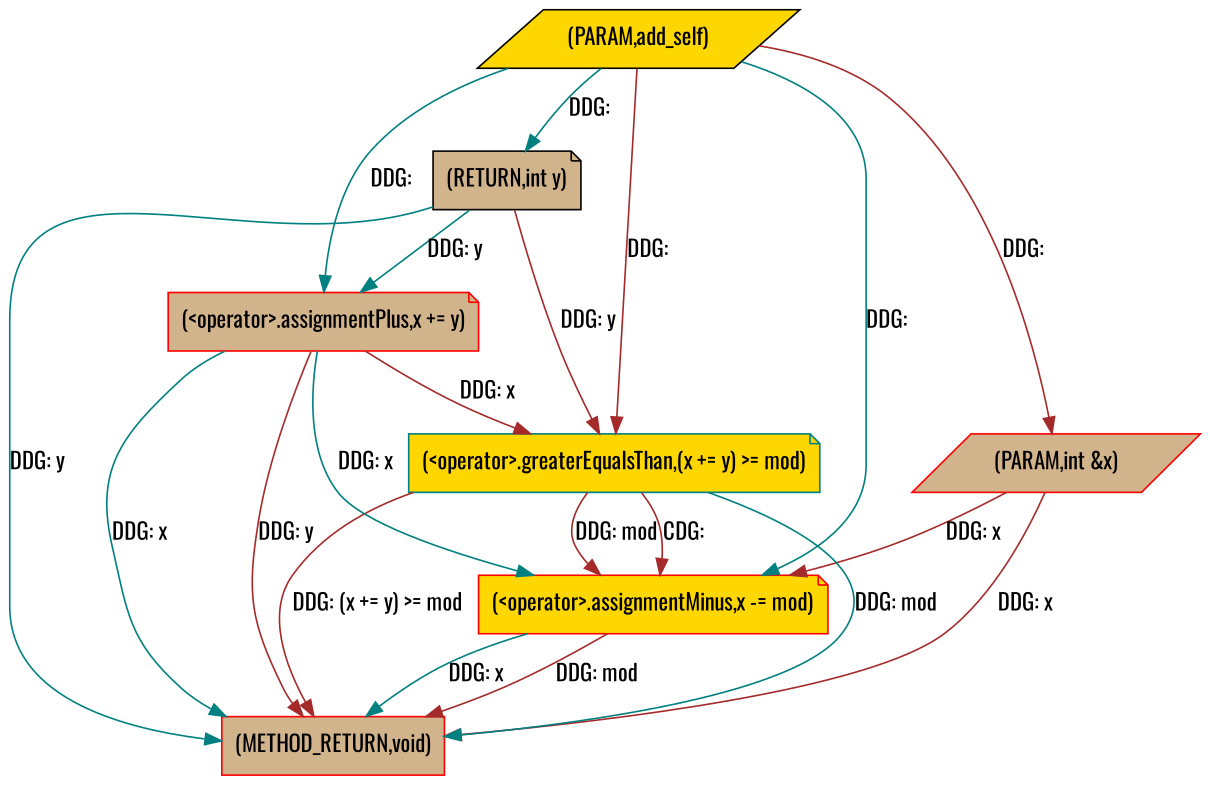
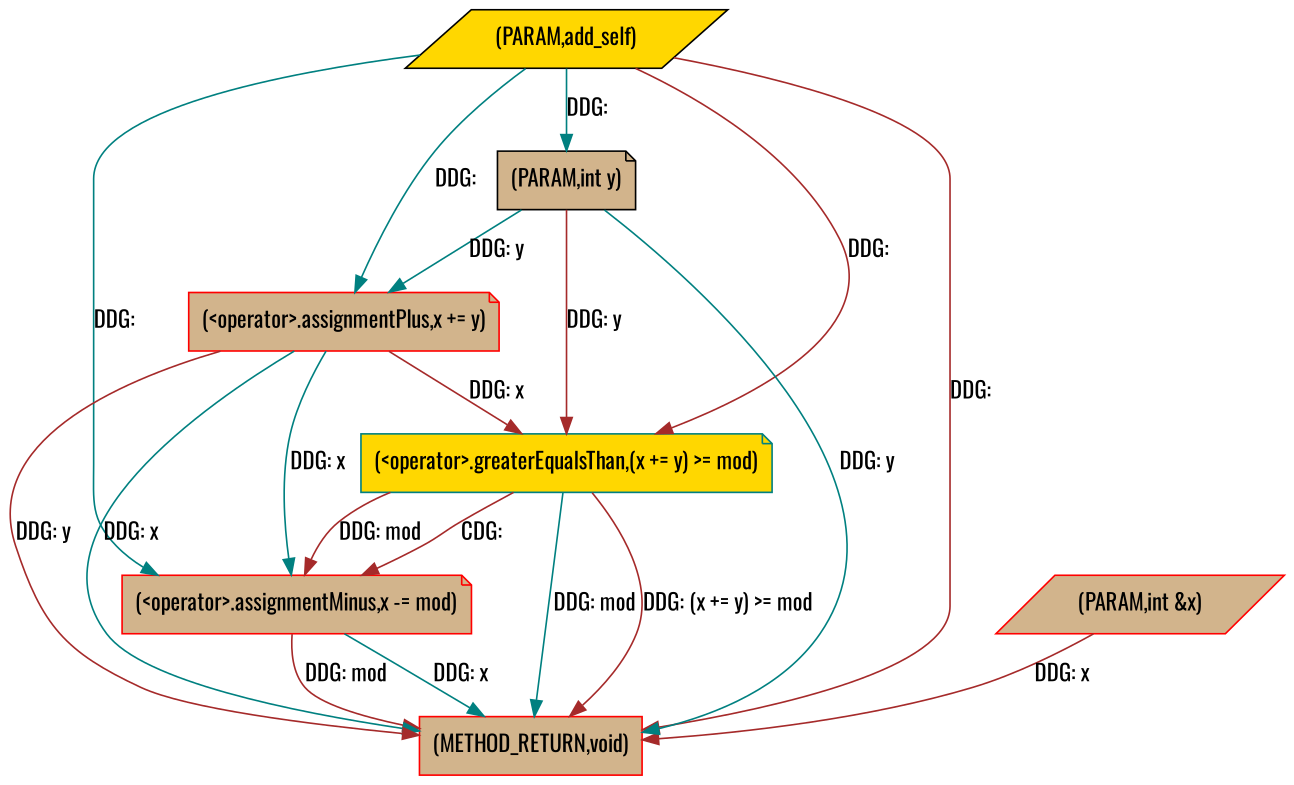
node "(RETURN,int y)": label "(RETURN,int y)" -> "(PARAM,int y)"
edge "(PARAM,add_self)" -> "(PARAM,int &x)": now "(PARAM,add_self)" -> "(METHOD_RETURN,void)"
edge "(PARAM,int &x)" -> "(<operator>.assignmentMinus,x -= mod)": removed, label "DDG: x"
node "(<operator>.assignmentMinus,x -= mod)": fillcolor gold -> tan
